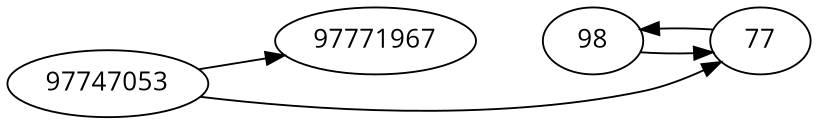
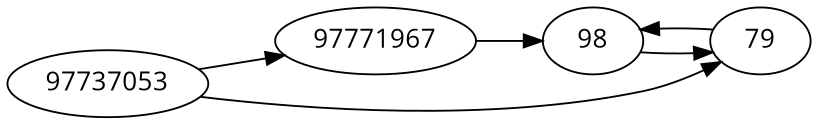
edge "97771967" -> "98": added
node "77": label "77" -> "79"
node "97747053": label "97747053" -> "97737053"
